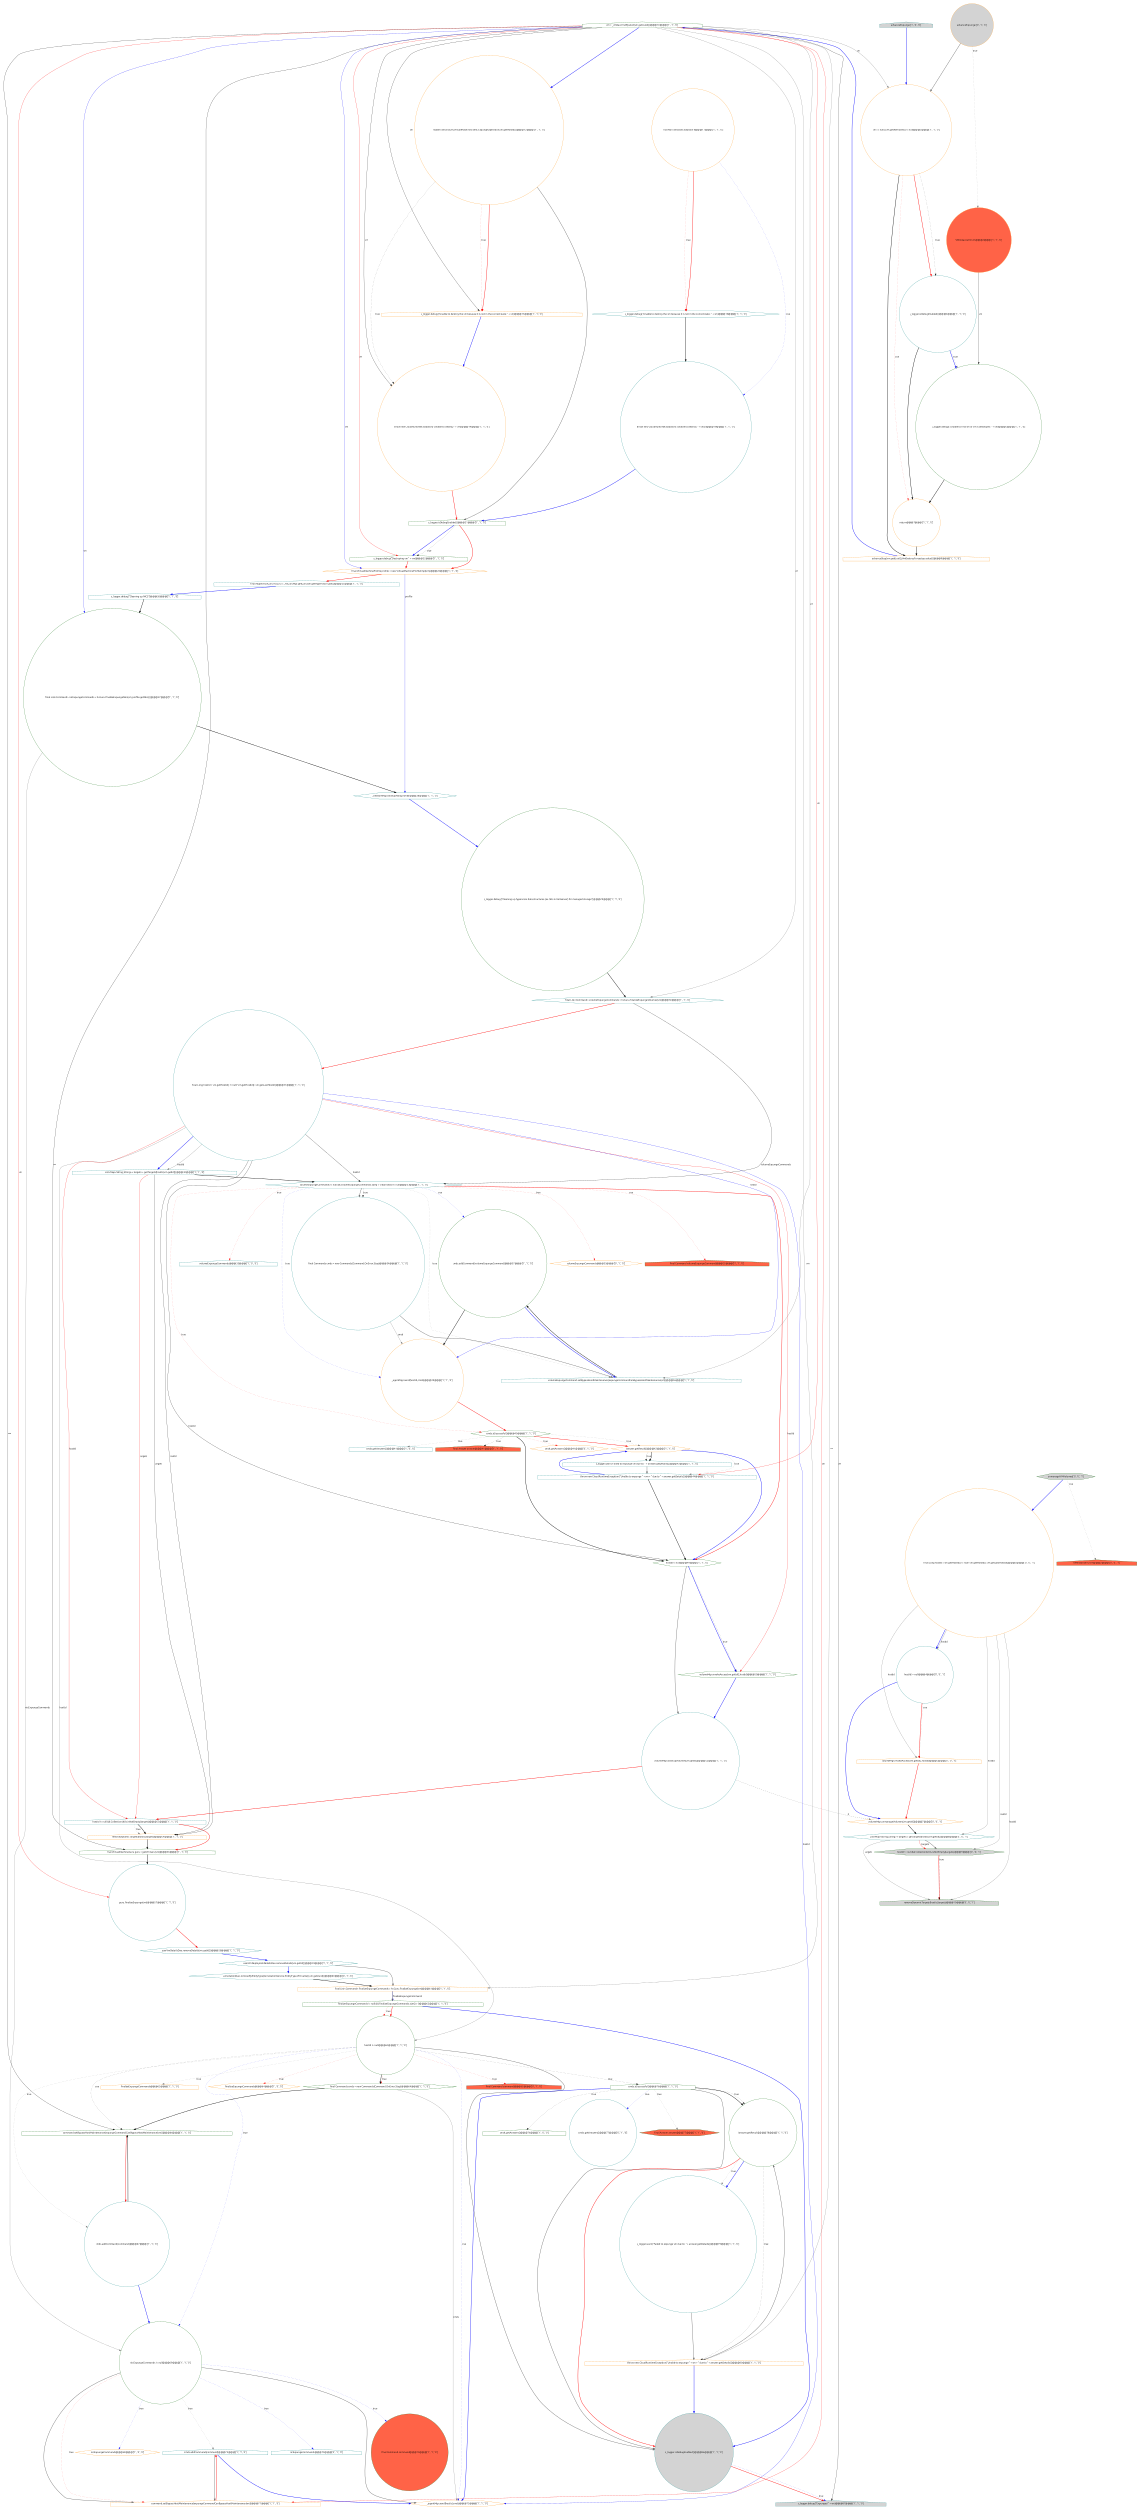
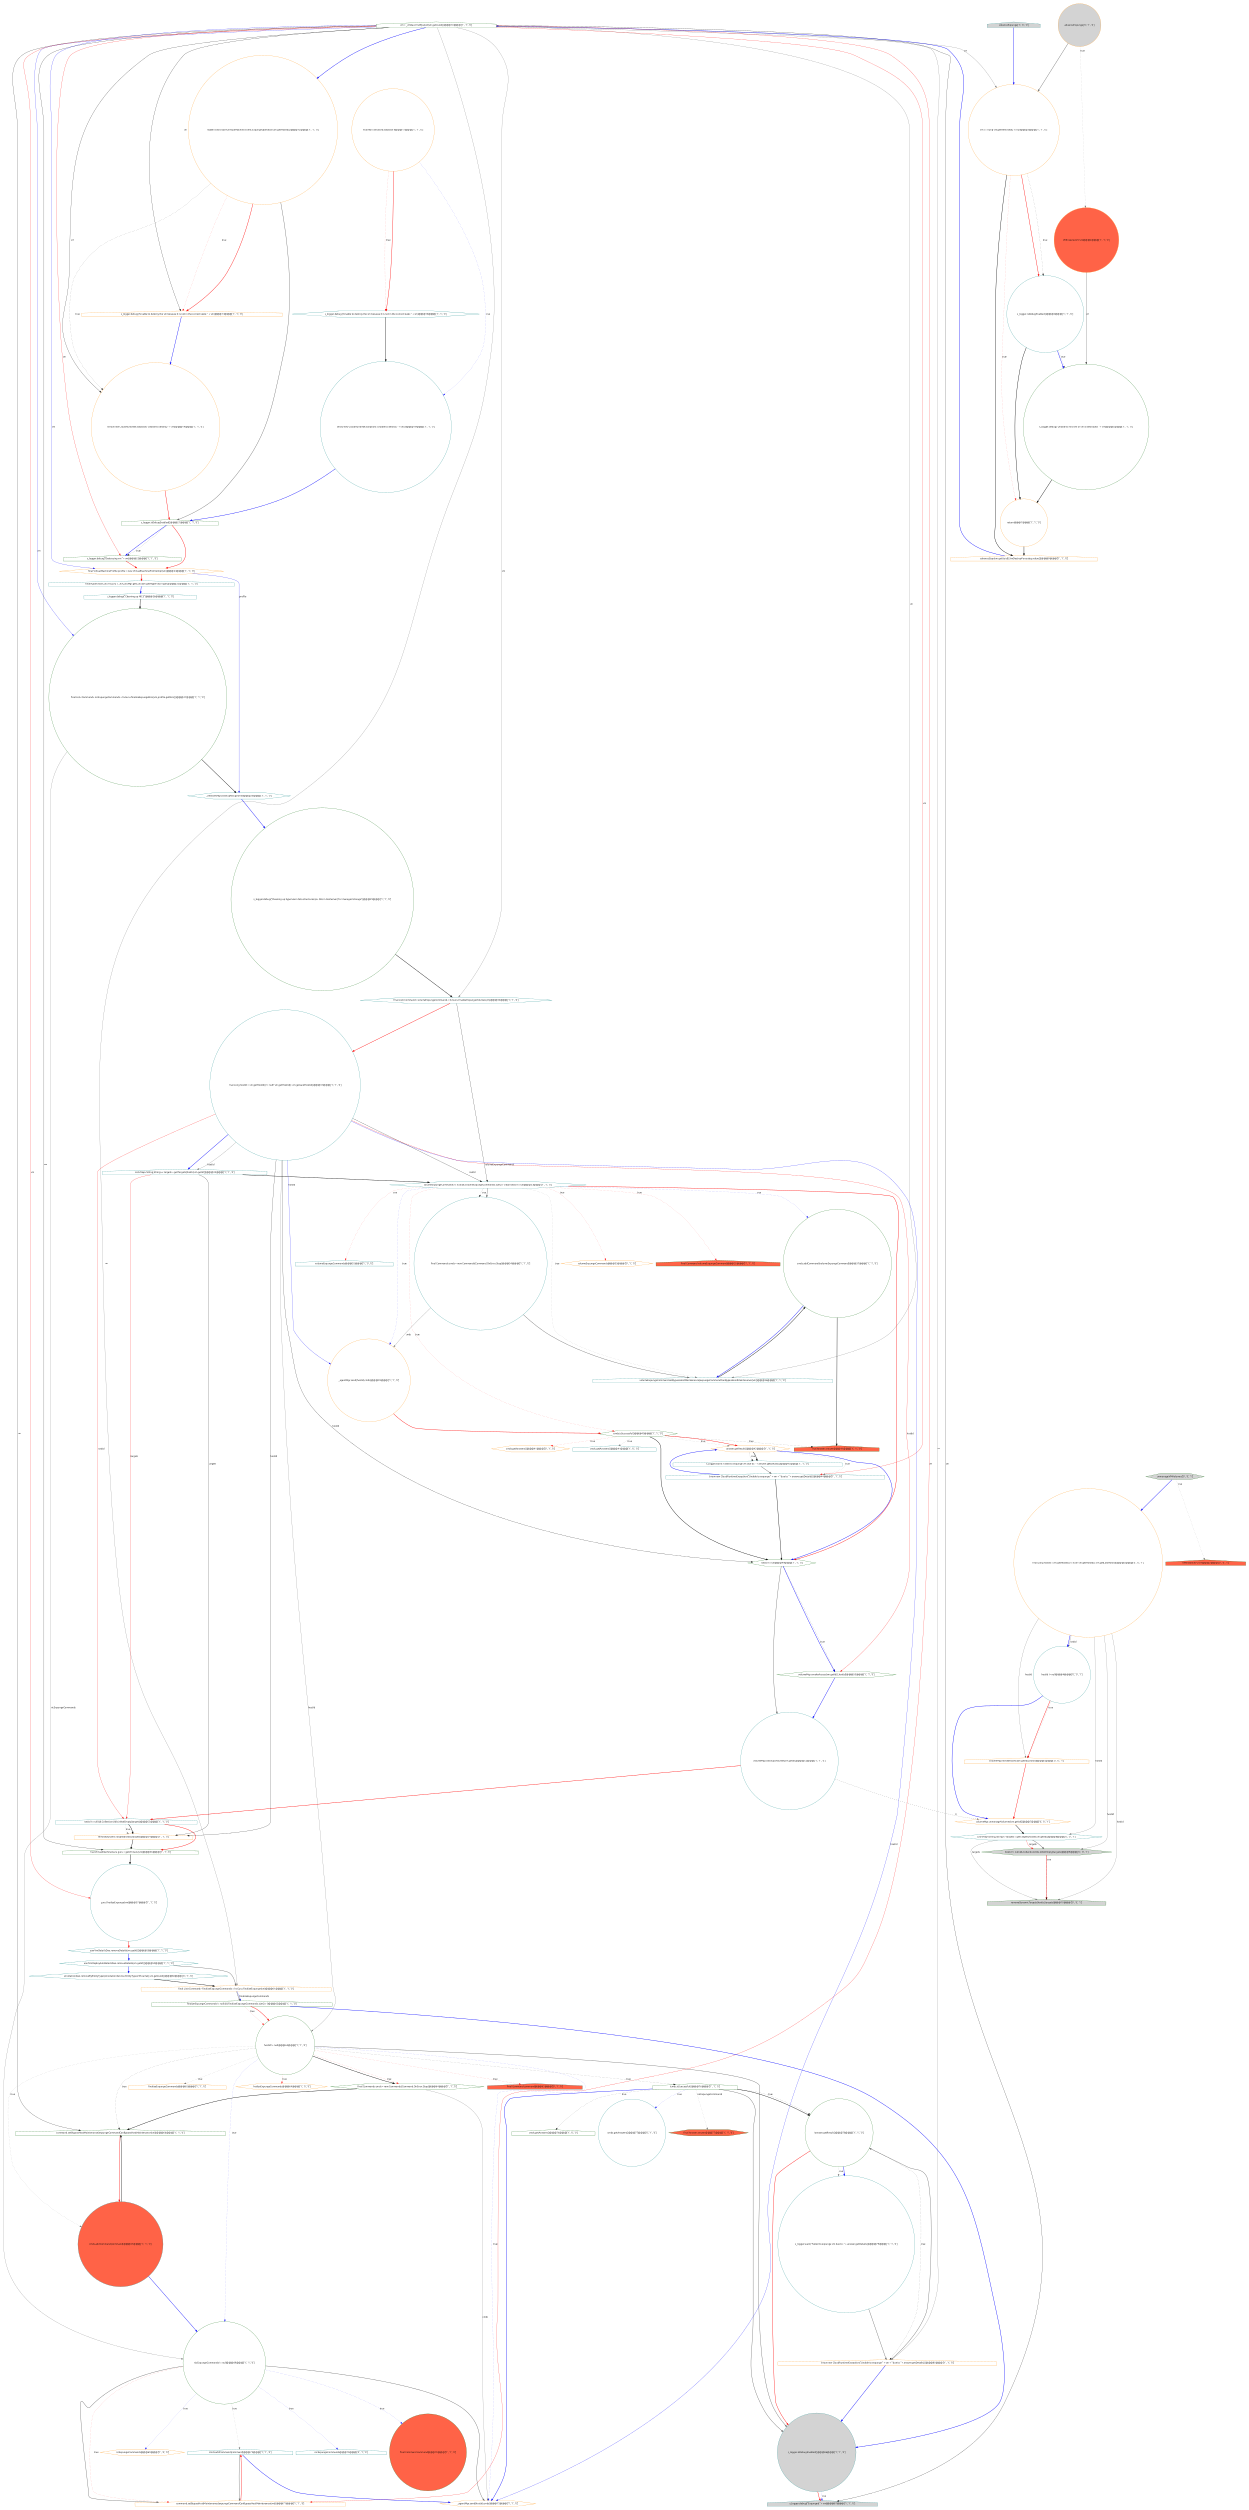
edge "cmds.addCommand(volumeExpungeCommand)@@@37@@@['1', '1', '0']" -> "_agentMgr.send(hostId,cmds)@@@39@@@['1', '1', '0']": now "cmds.addCommand(volumeExpungeCommand)@@@37@@@['1', '1', '0']" -> "final Answer answer@@@41@@@['1', '1', '0']"
edge "!cmds.isSuccessful()@@@76@@@['1', '1', '0']" -> "final Answer answer@@@77@@@['1', '1', '0']": label "true" -> "nicExpungeCommands"
node "cmds.addCommand(command)@@@67@@@['1', '1', '0']": fillcolor white -> tomato
